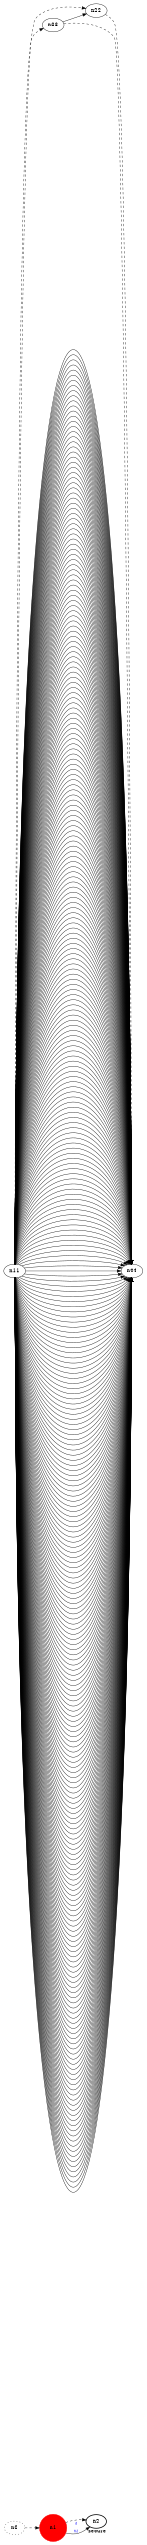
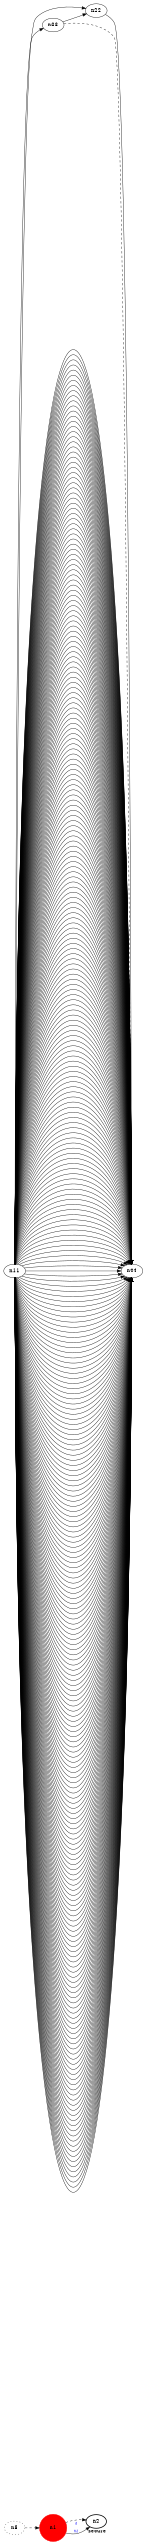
edge "n22" -> "n44": style dashed -> solid
edge "n11" -> "n22": style dashed -> solid
edge "n11" -> "n33": style dashed -> solid
node "n0": label "n0" -> "n8"
